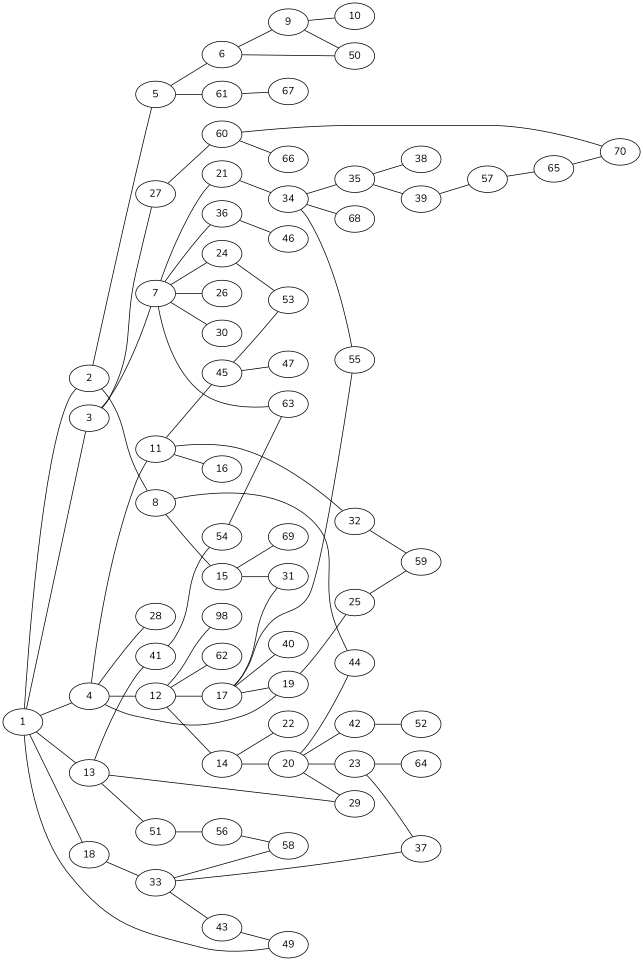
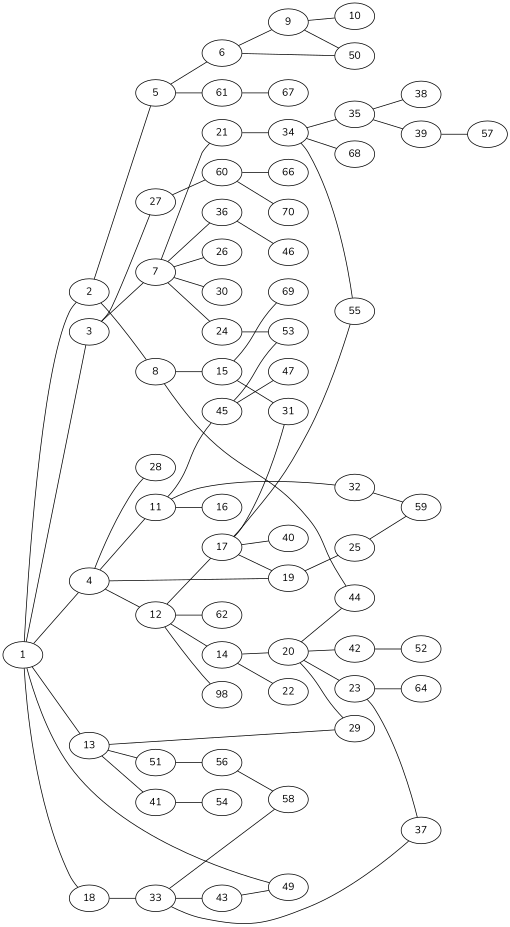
node "65": removed
node "63": removed
